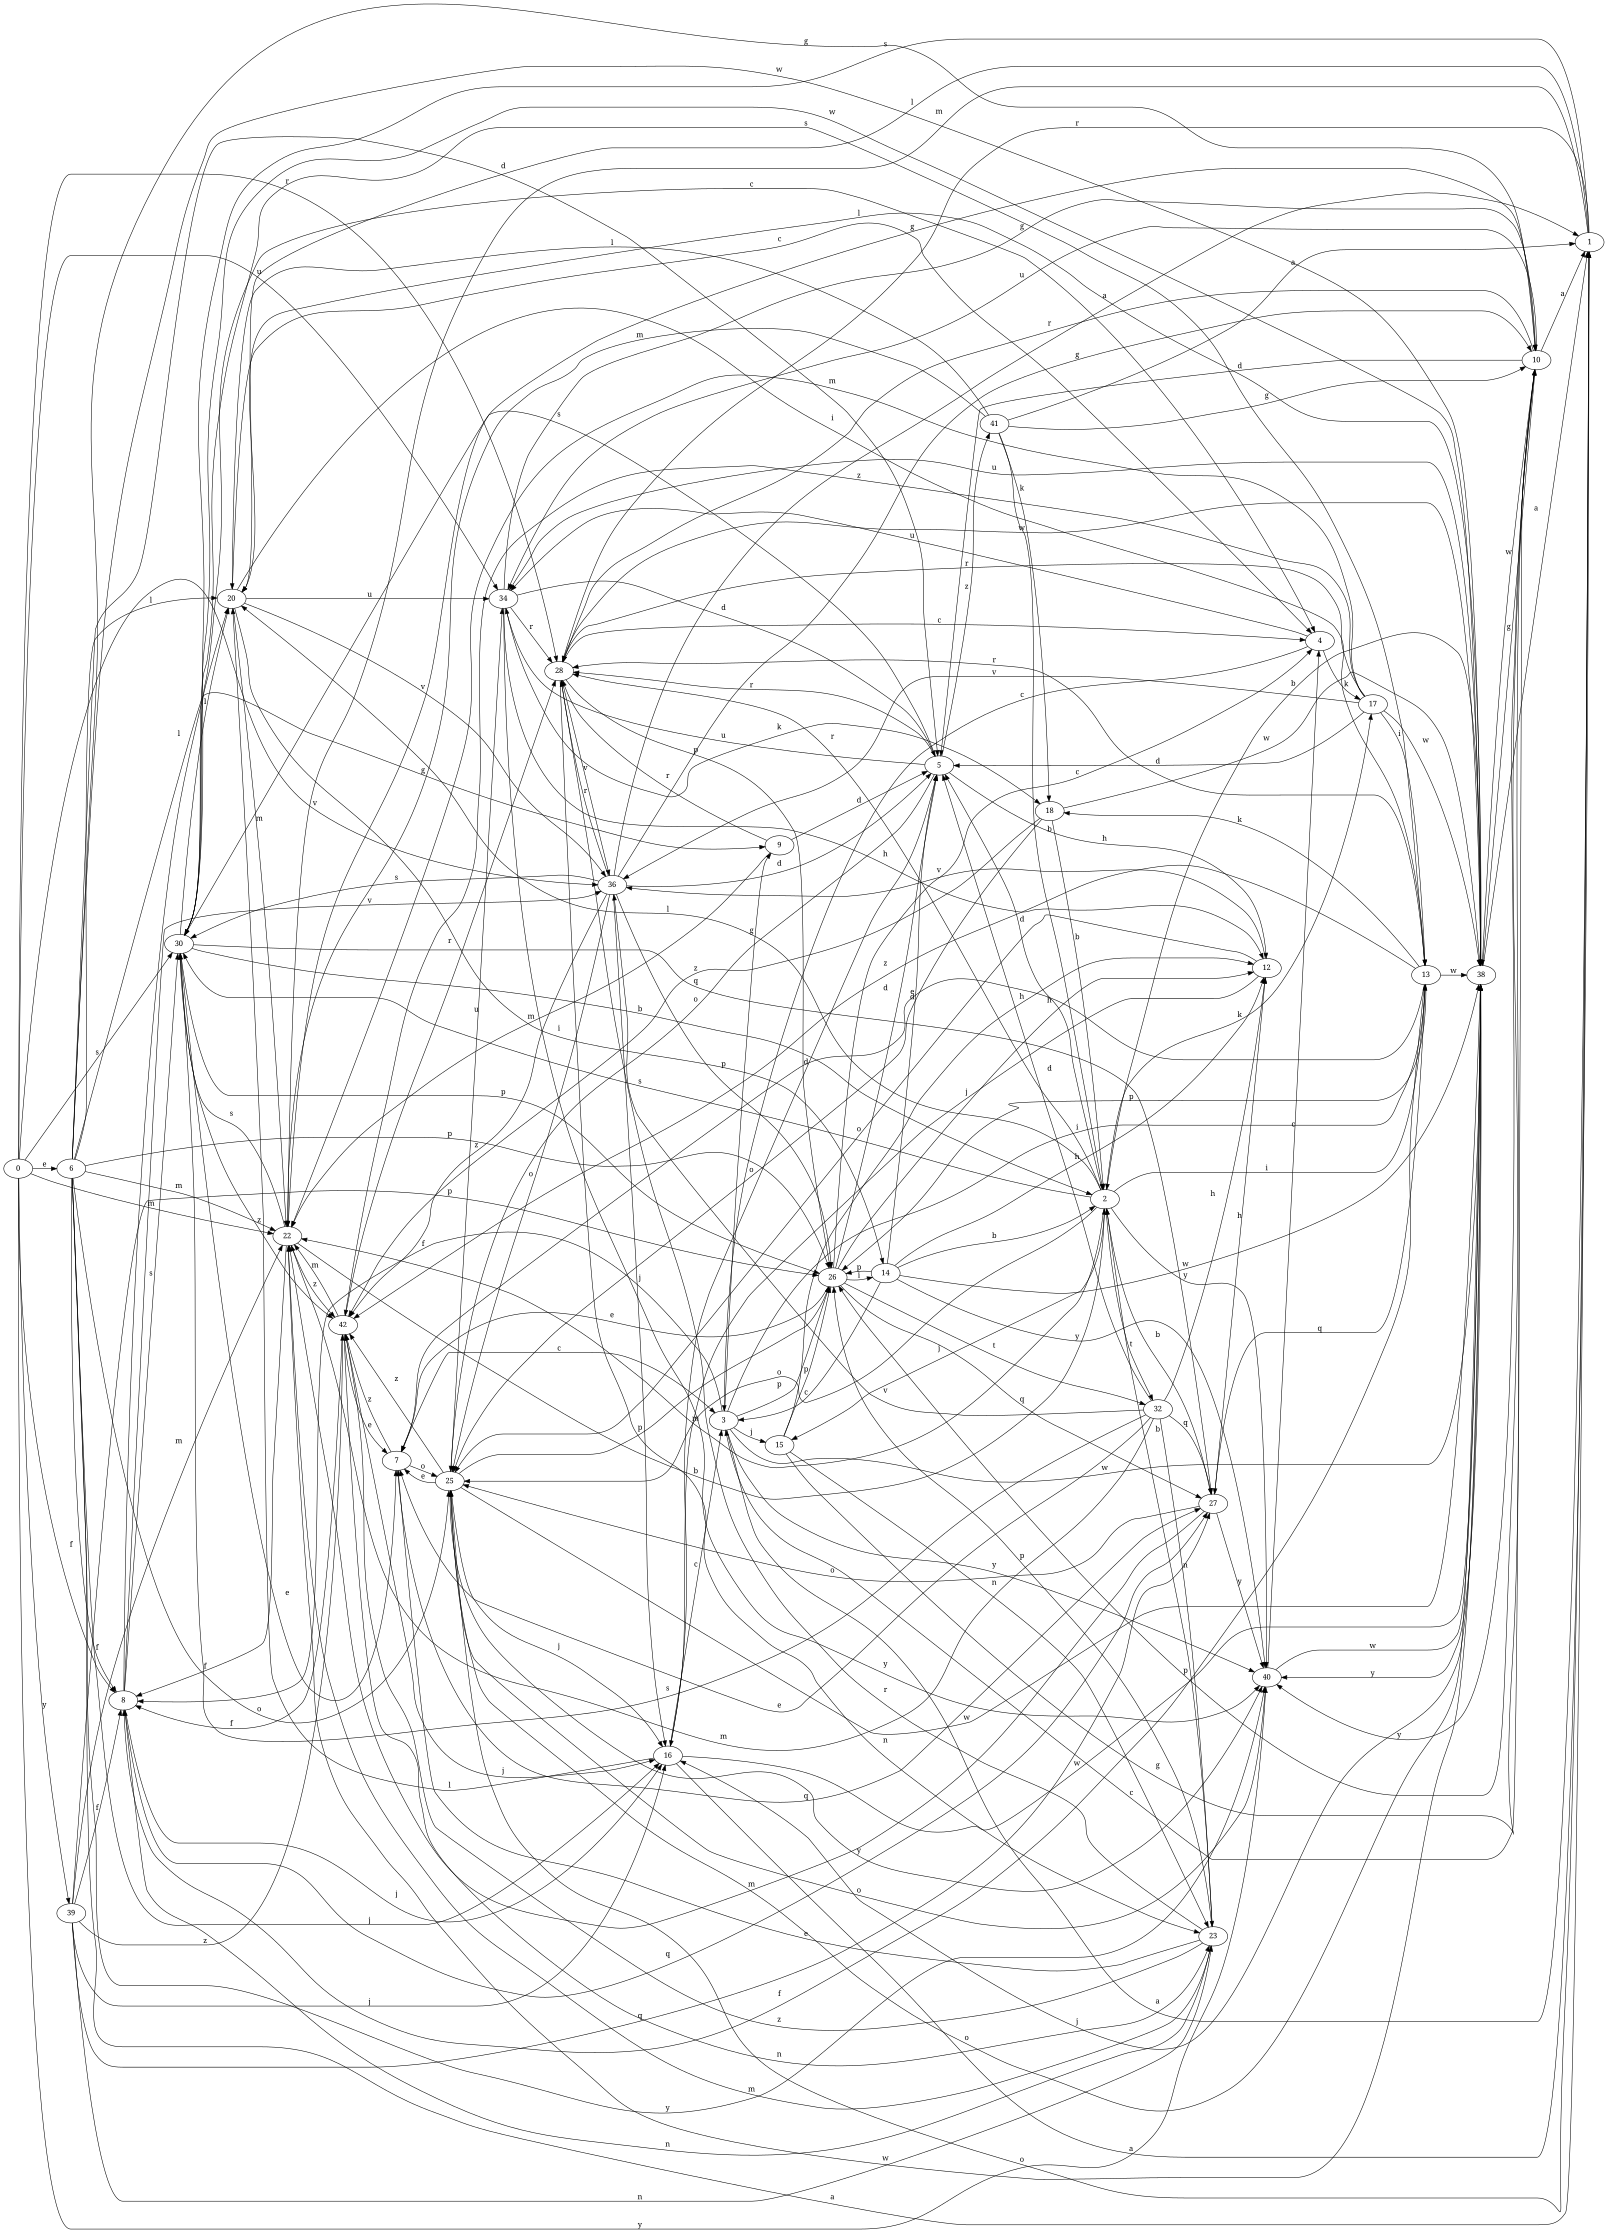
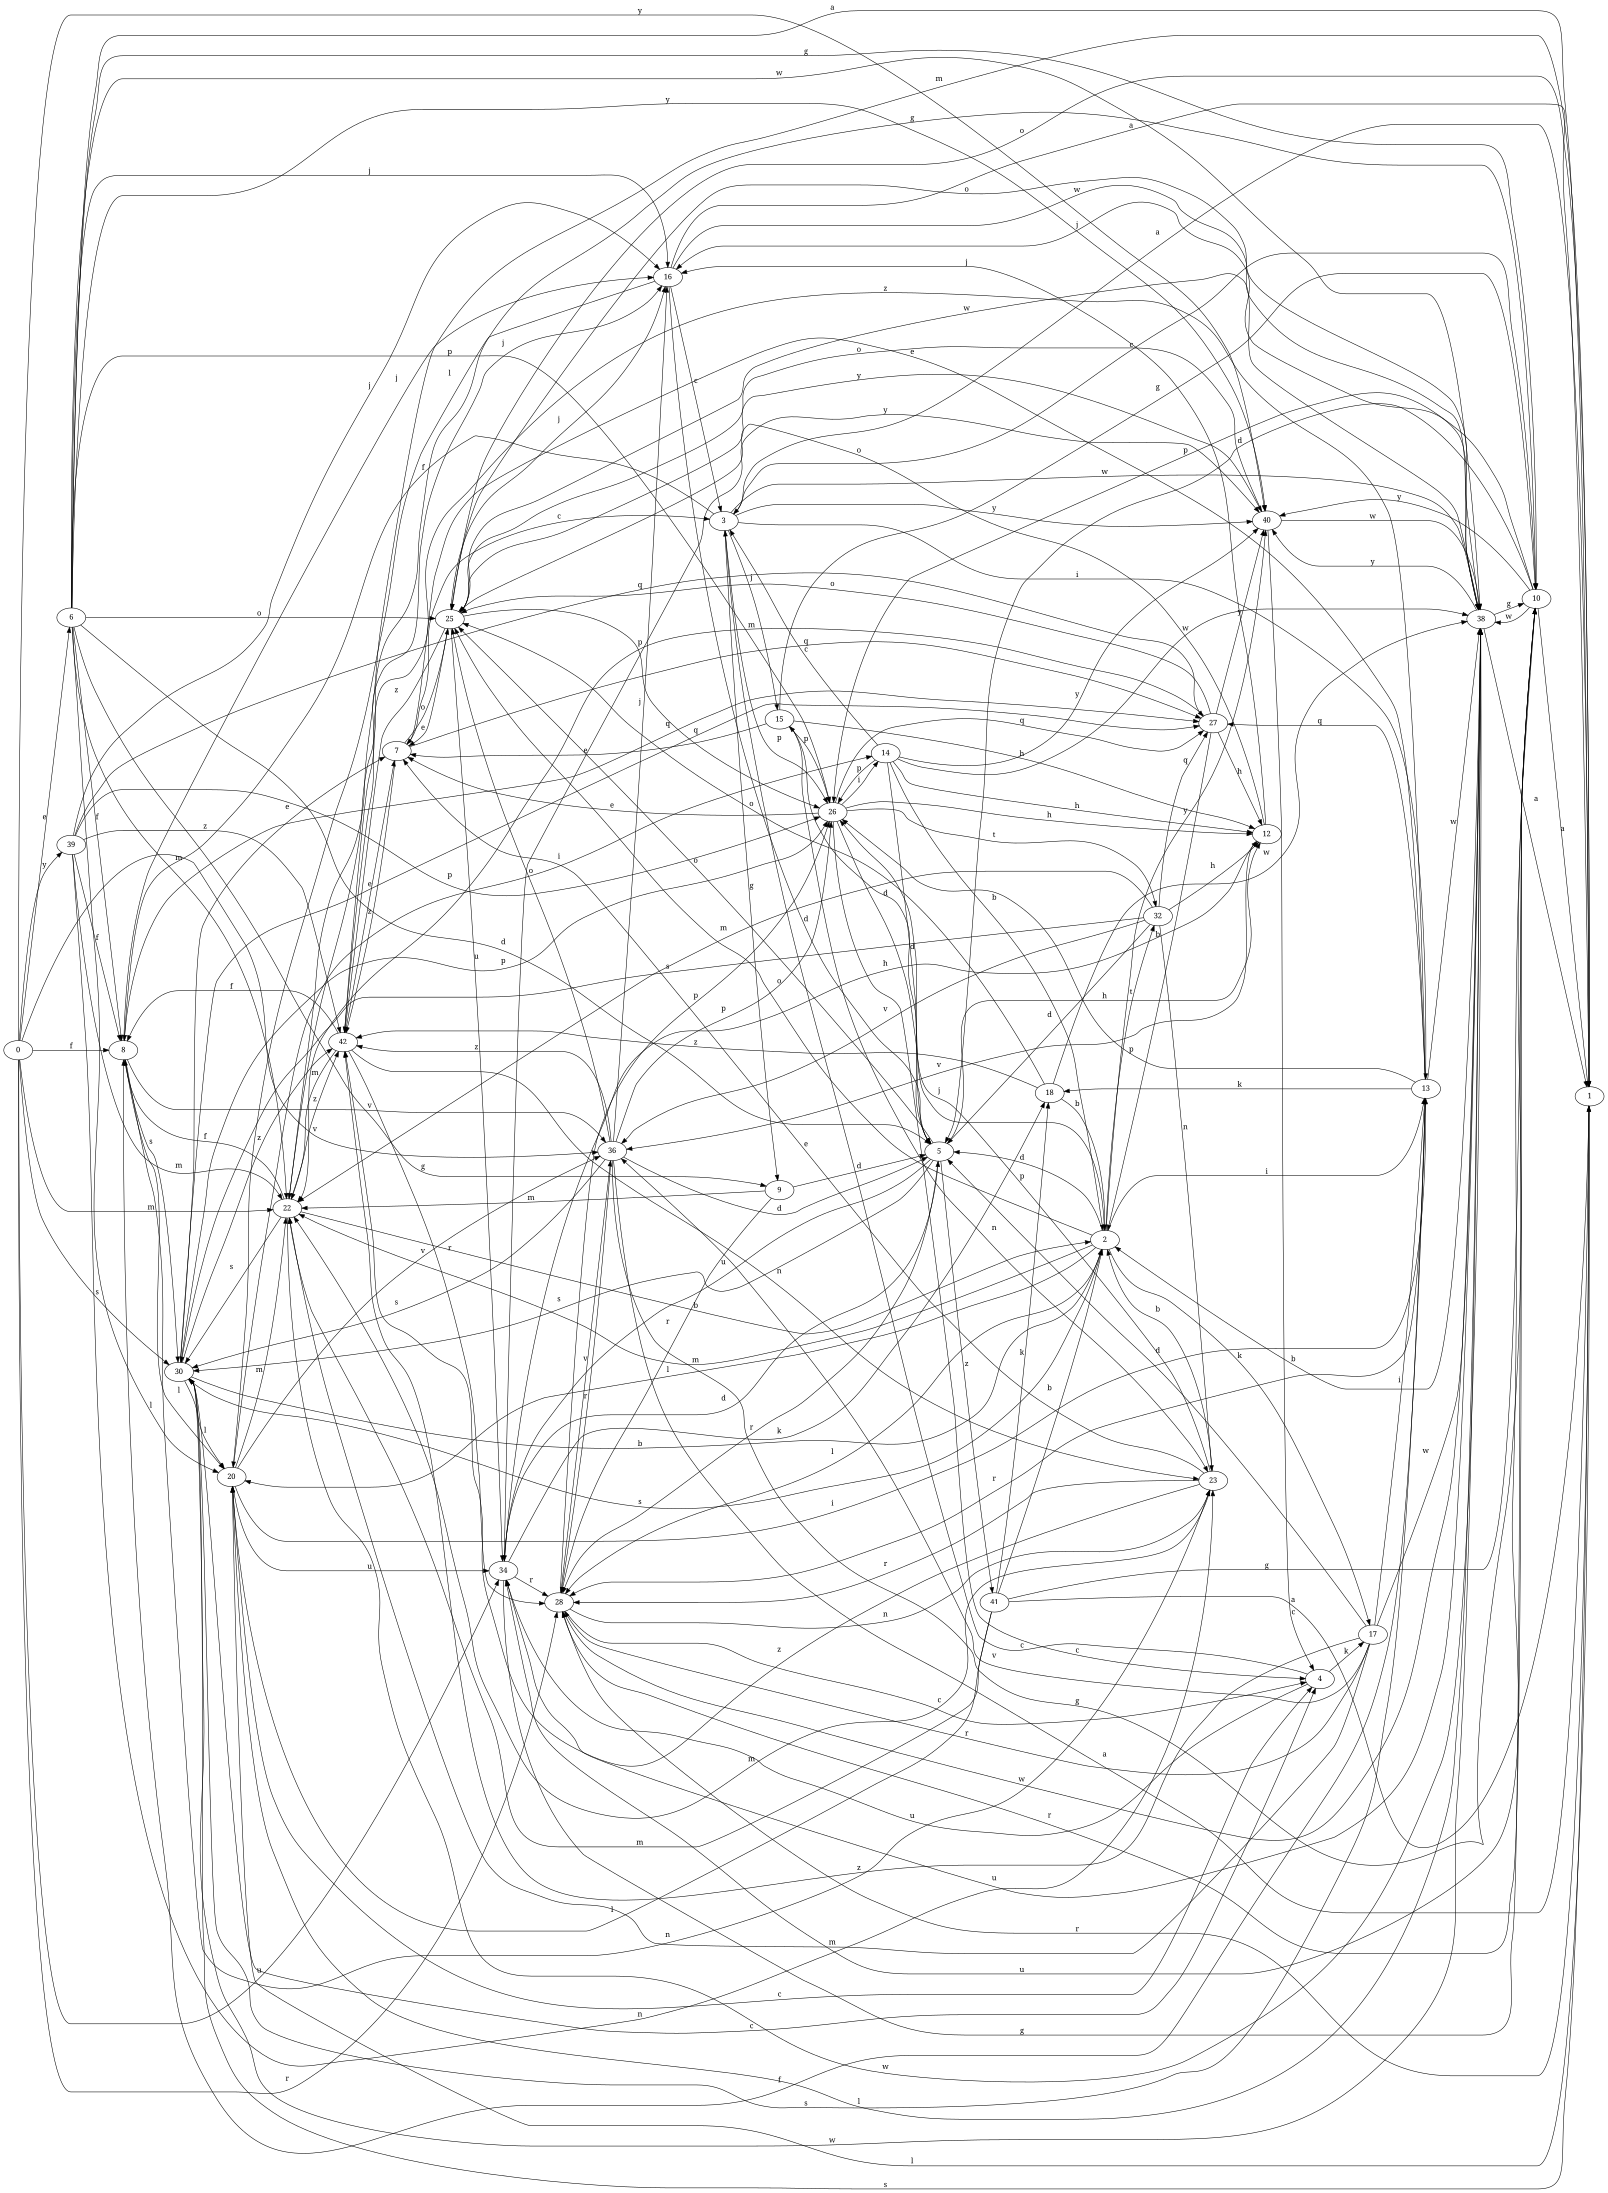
edge "2" -> "28": label "r" -> "l"
edge "32" -> "7": now "15" -> "7"
edge "23" -> "8": reversed
